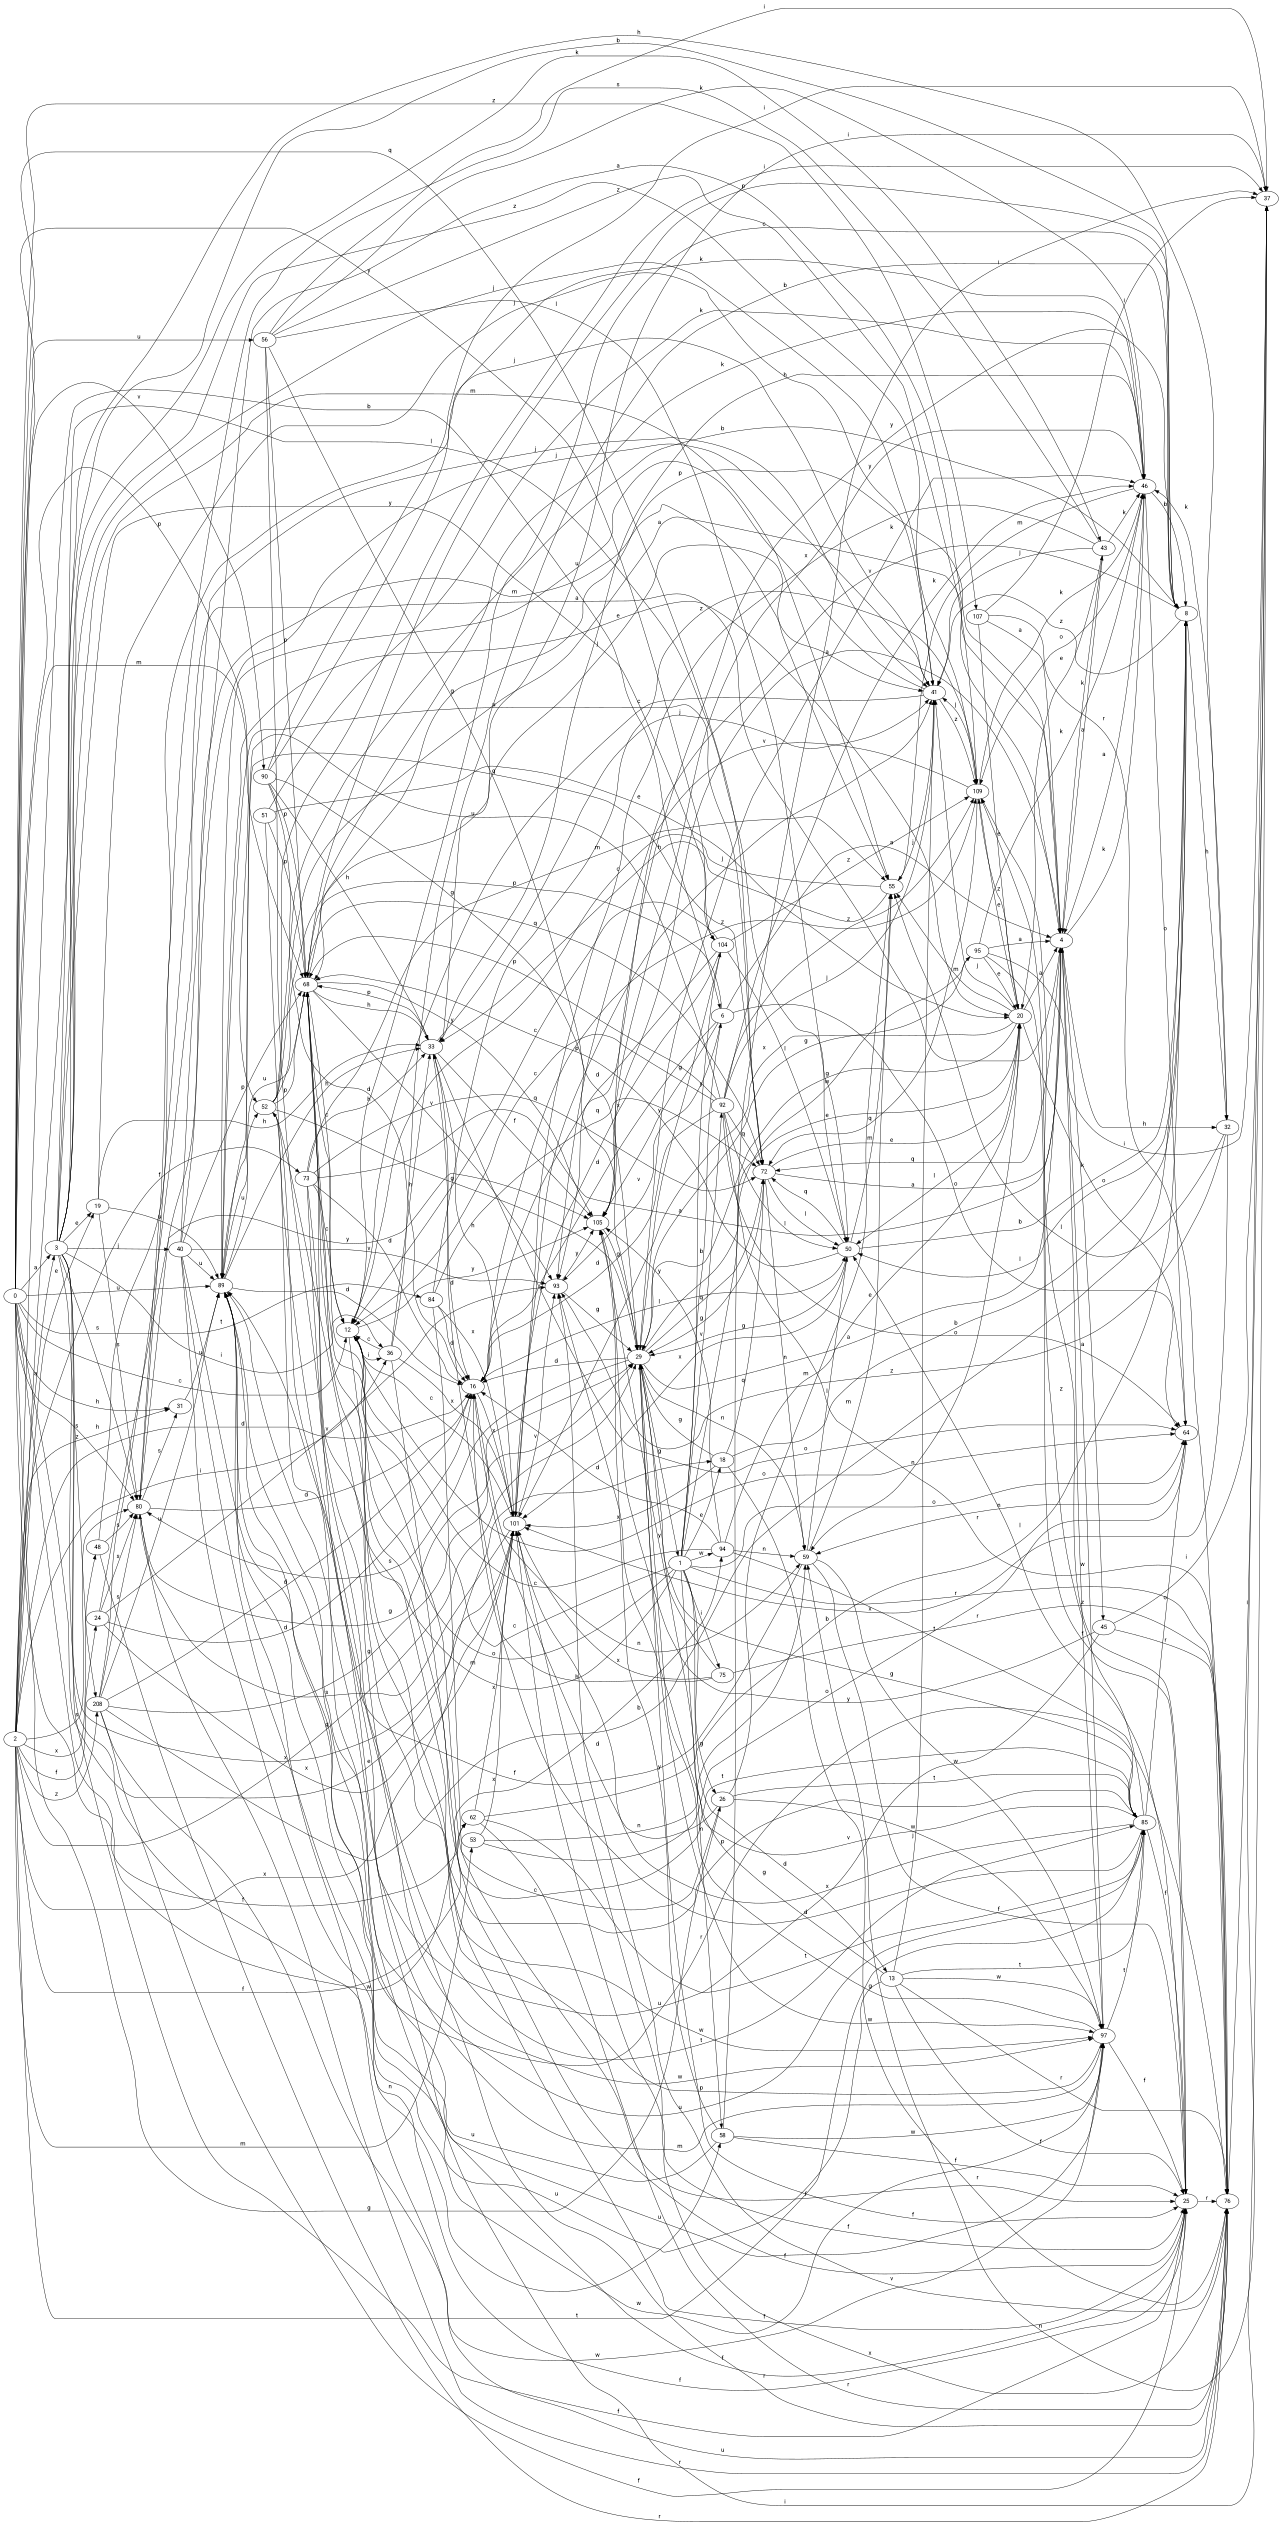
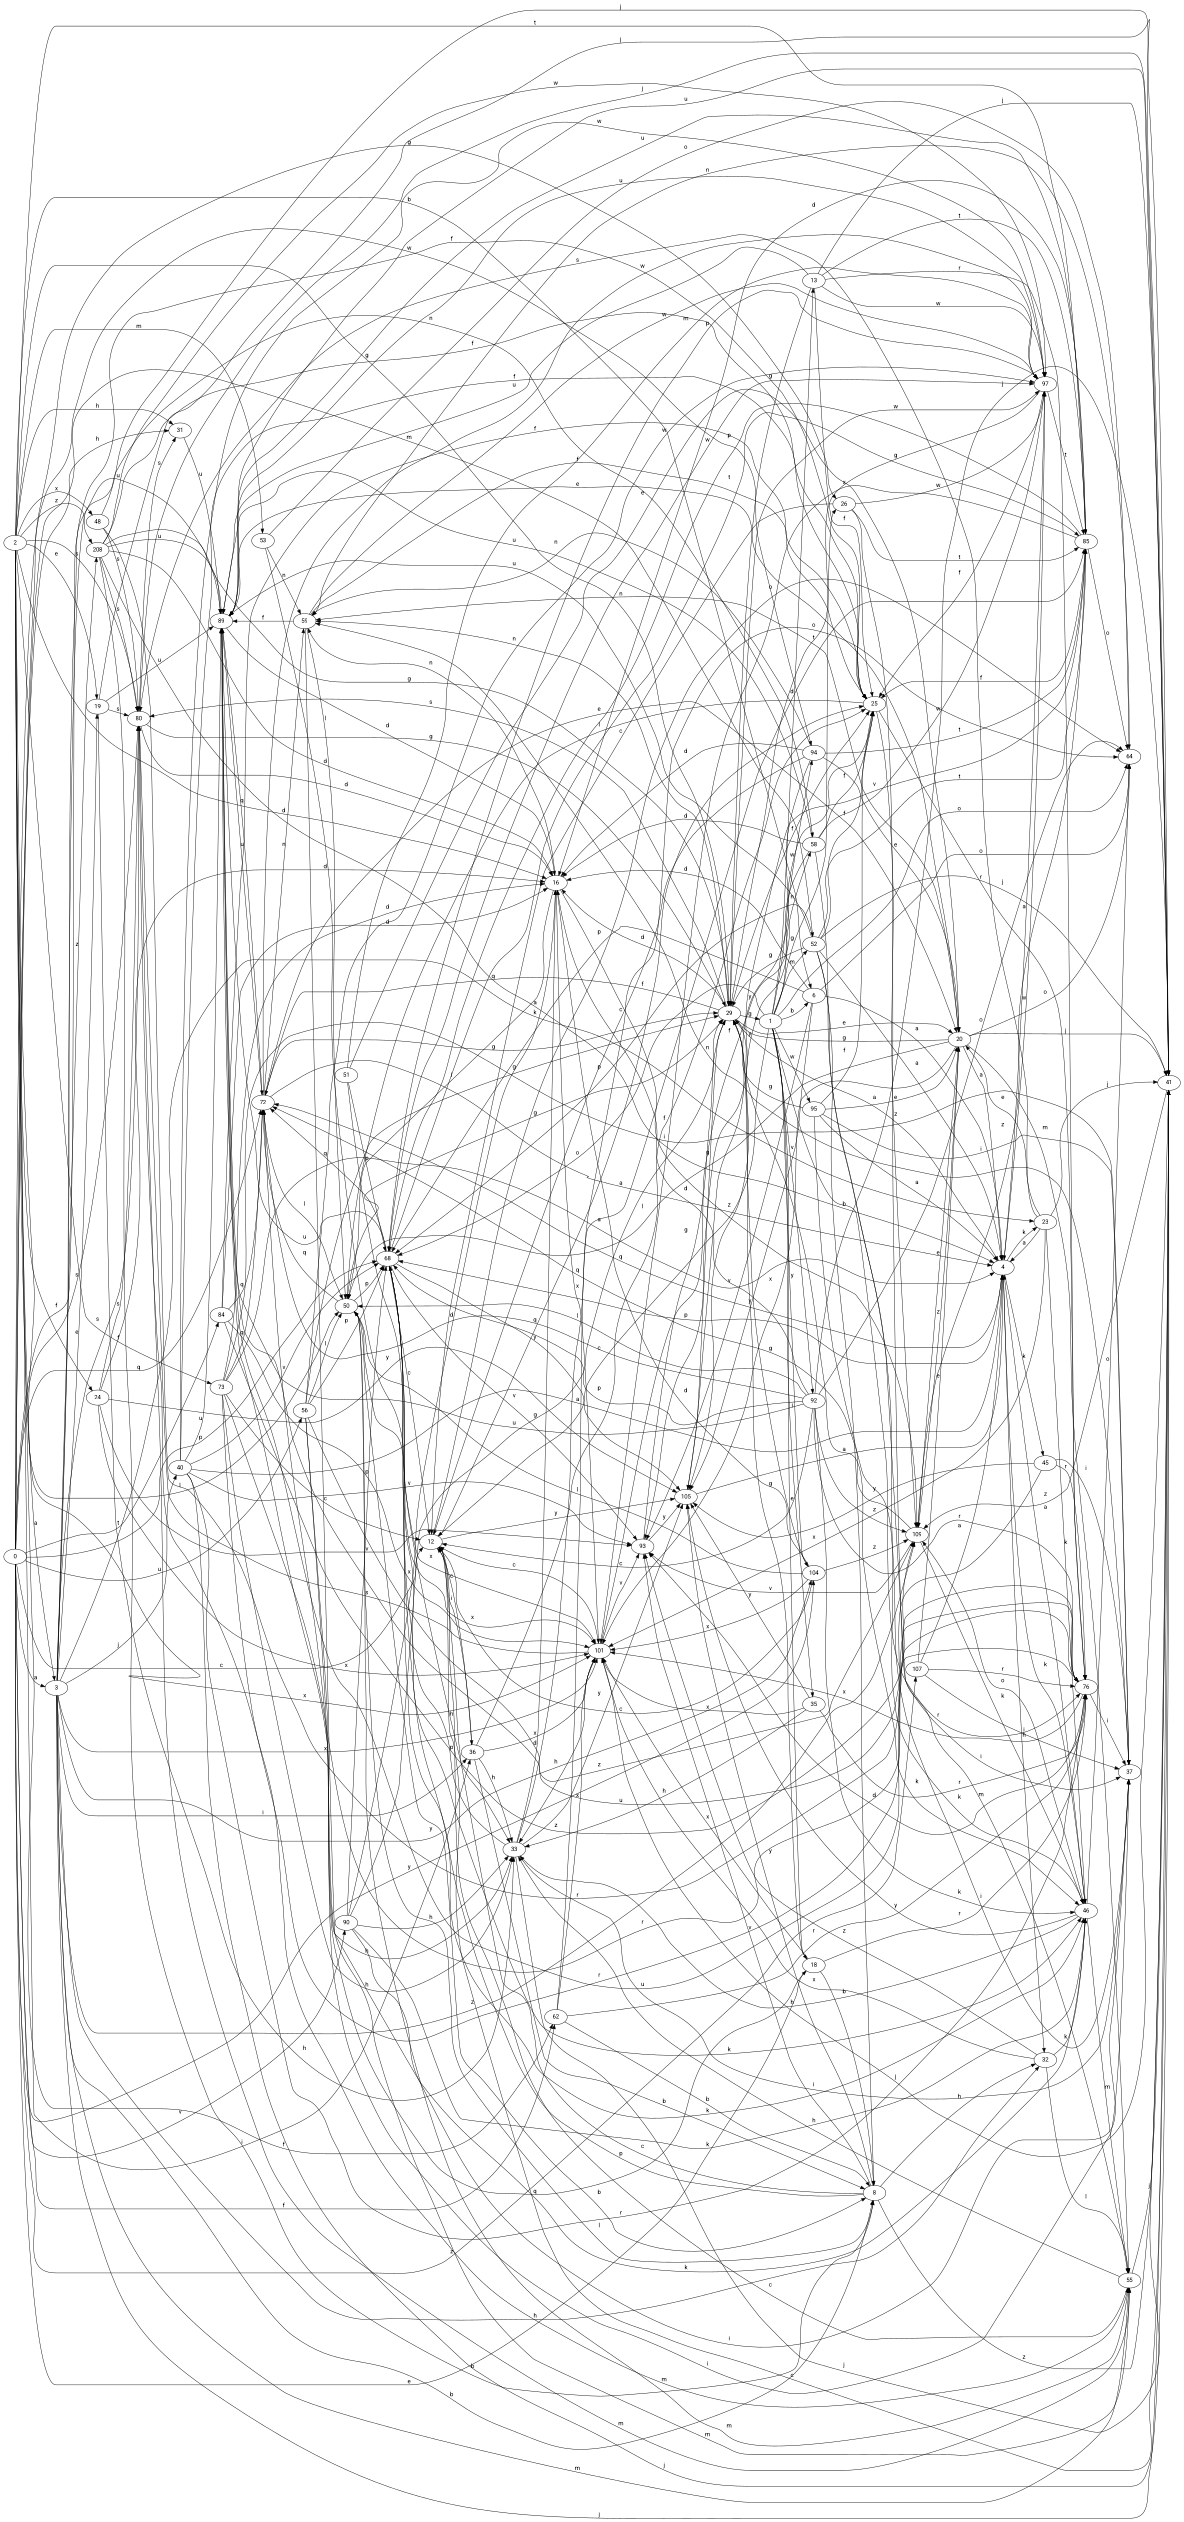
edge "72" -> "97": added, label "w"
edge "46" -> "8": removed, label "b"
node "43": label "43" -> "23"
edge "109" -> "41": removed, label "j"
edge "40" -> "68": label "p" -> "v"
edge "33" -> "105": label "f" -> "y"
edge "89" -> "52": reversed
edge "85" -> "29": removed, label "g"
edge "26" -> "16": now "58" -> "16"
node "75": label "75" -> "35"
edge "76" -> "93": label "v" -> "d"
